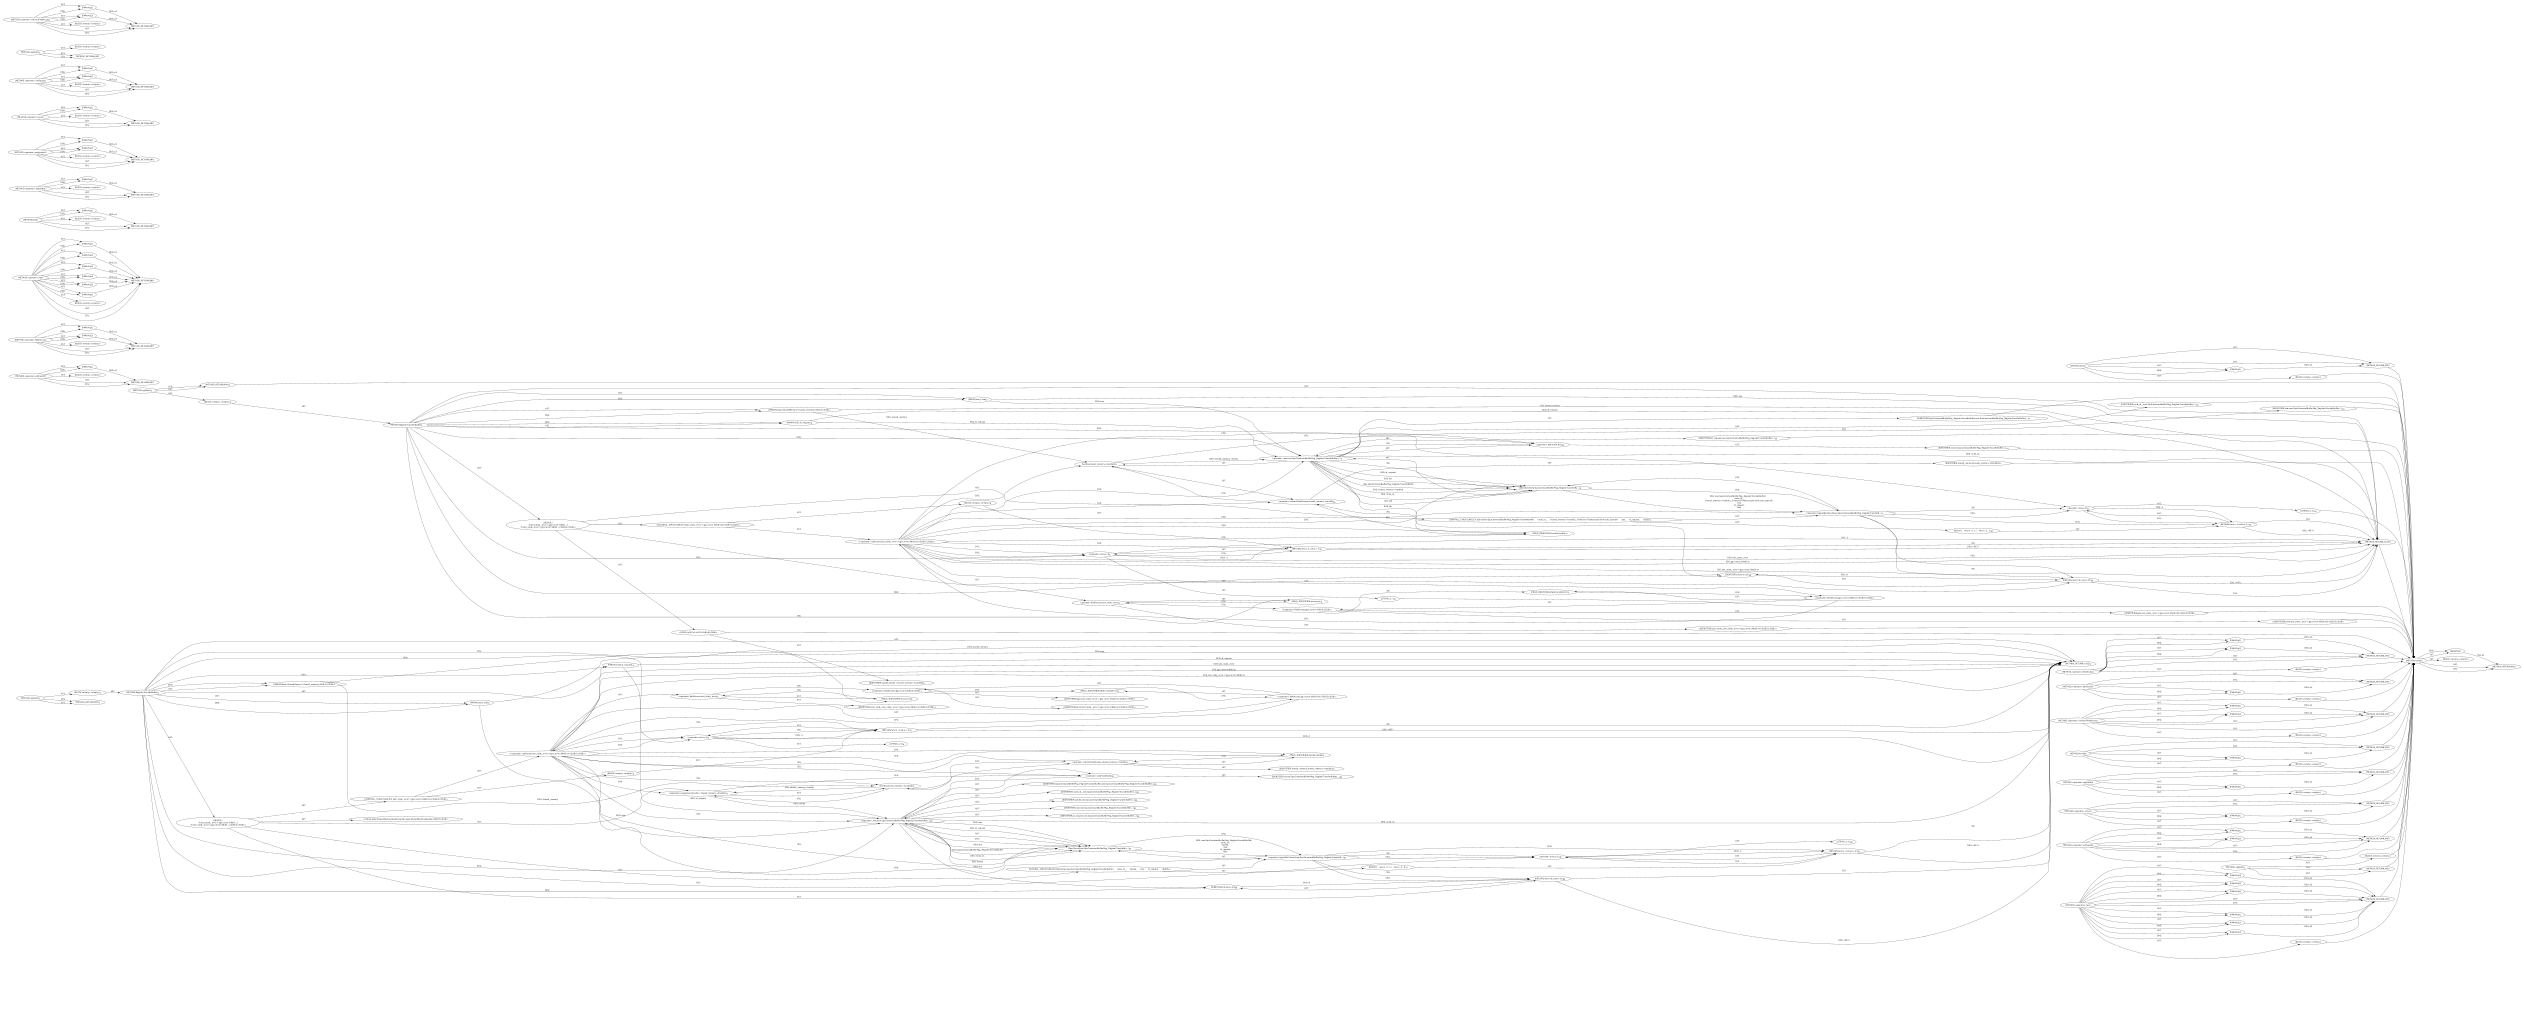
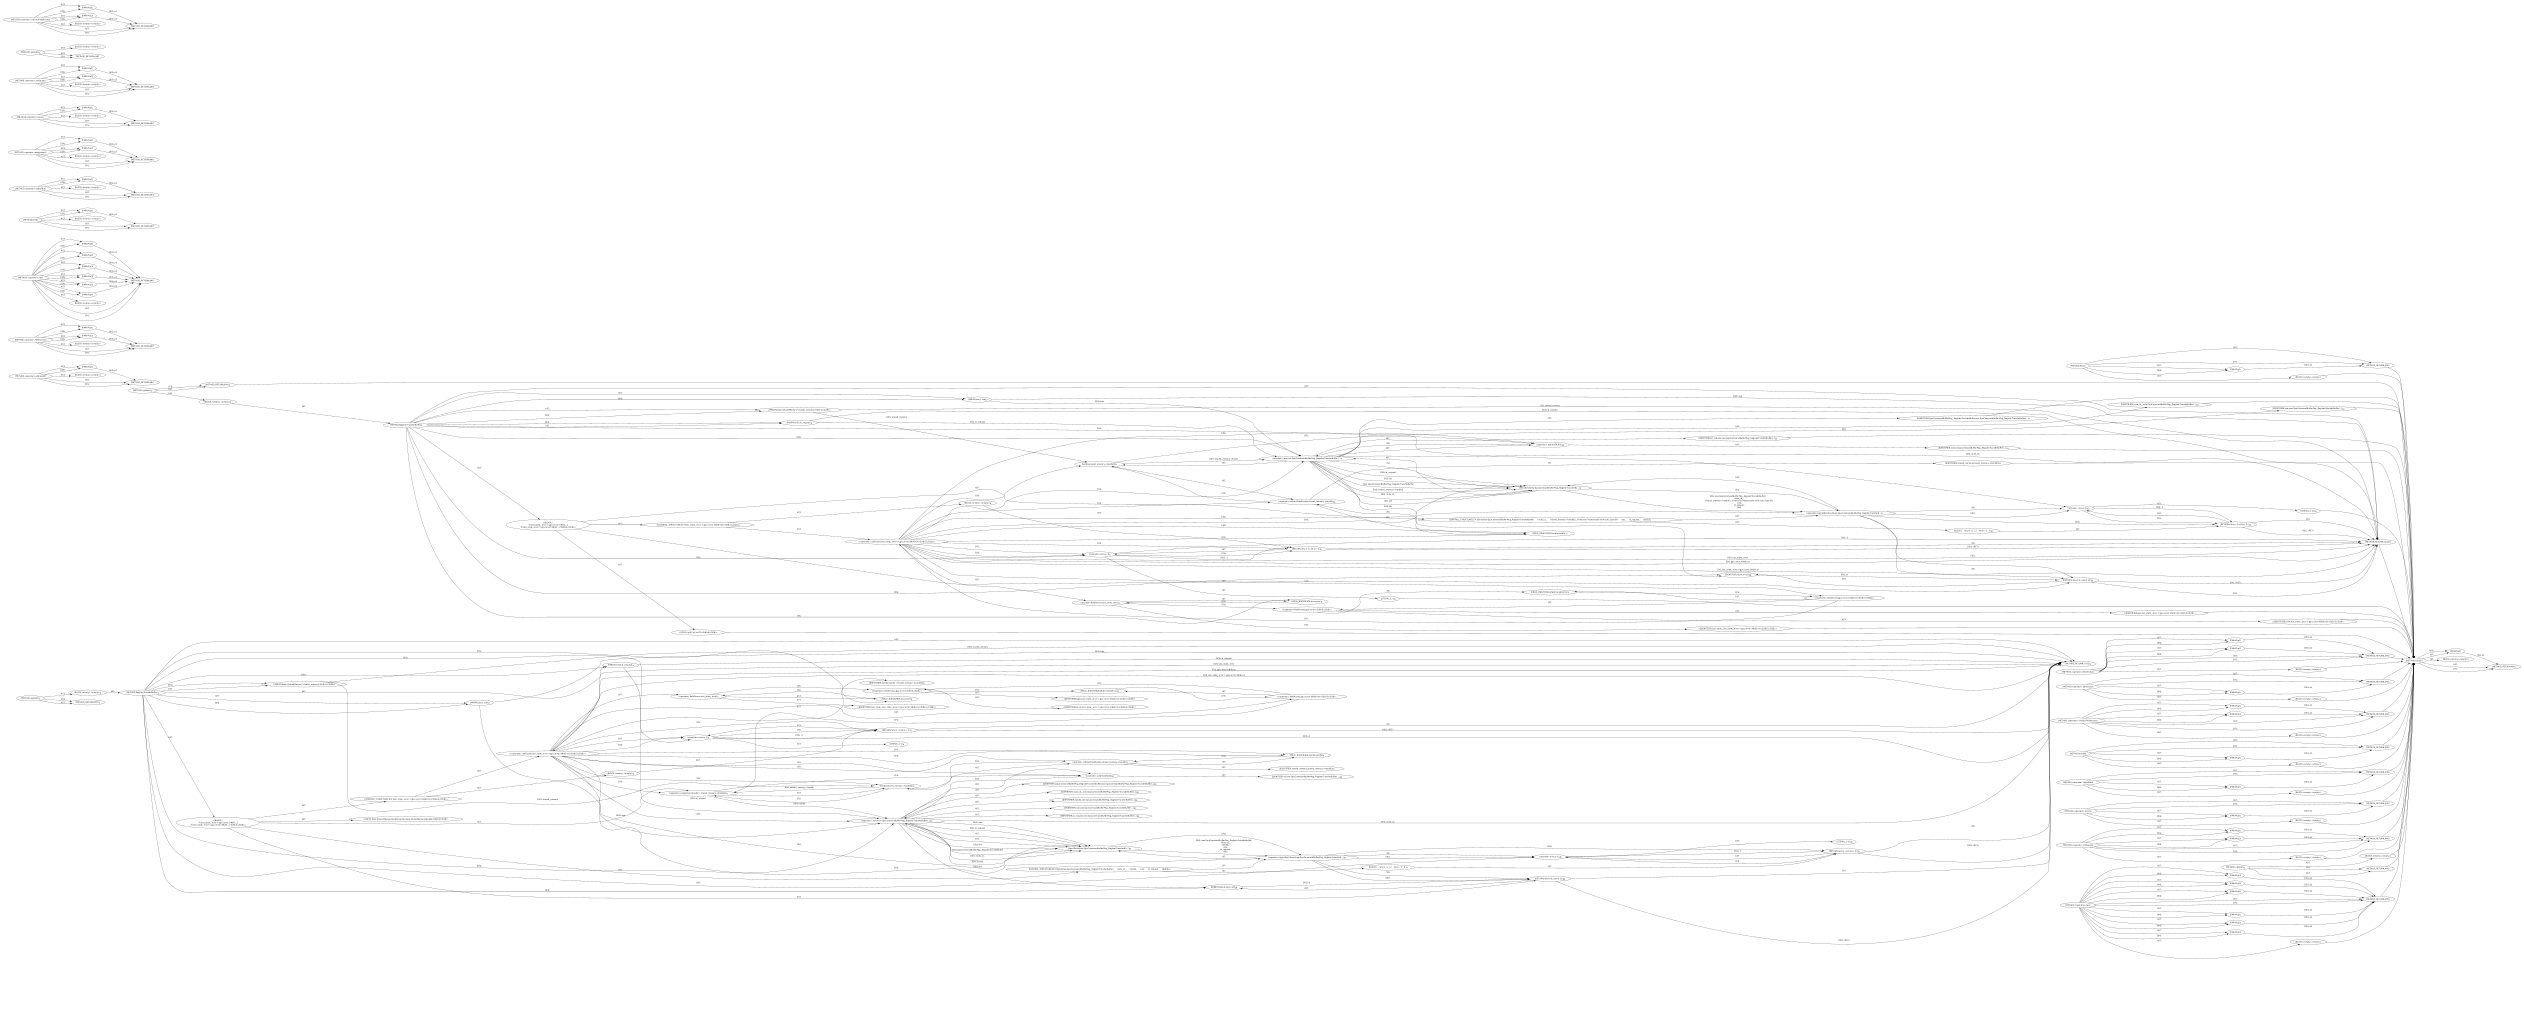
edge "<(LOCAL,int32 id: int32)<SUB>8</SUB>>" -> "(IDENTIFIER,handle,handle = shared_memory->handle())": now "(<operator>.assignment,handle = shared_memory->handle())" -> "(IDENTIFIER,handle,handle = shared_memory->handle())"
